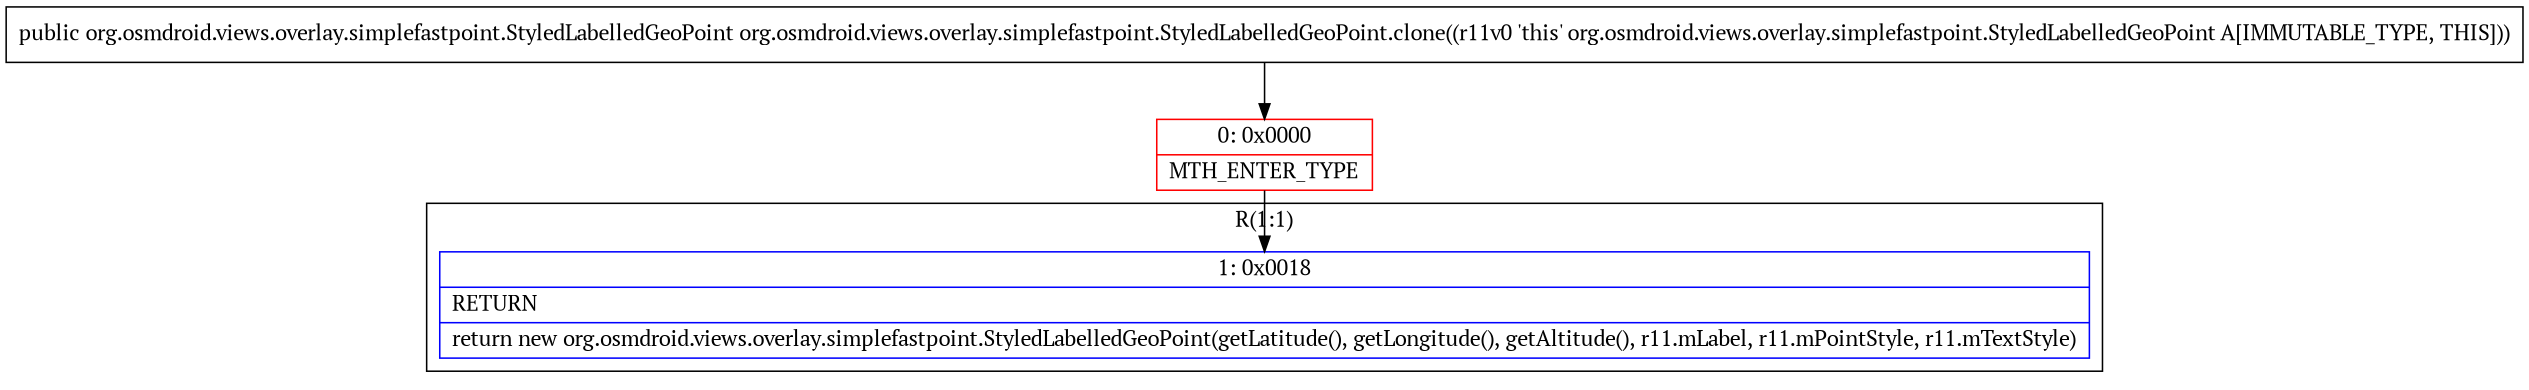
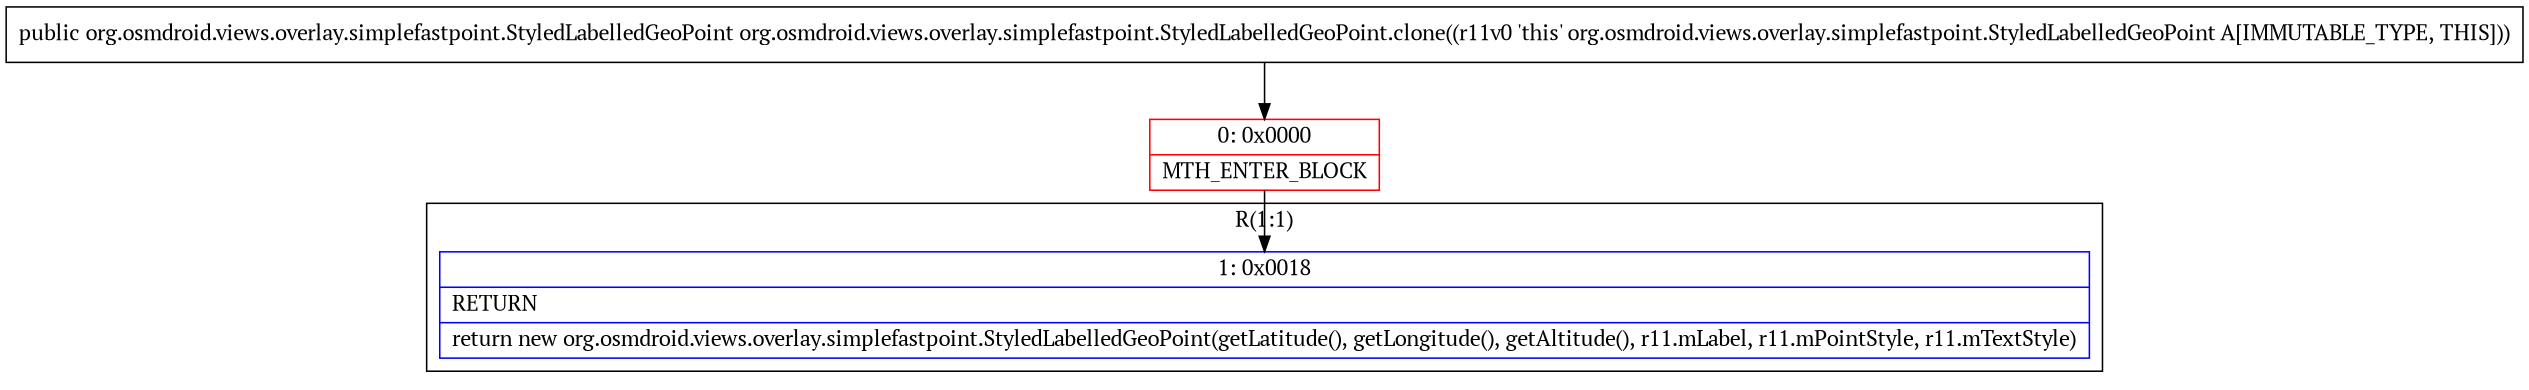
node "0: 0x0000": text "MTH_ENTER_TYPE" -> "MTH_ENTER_BLOCK"
